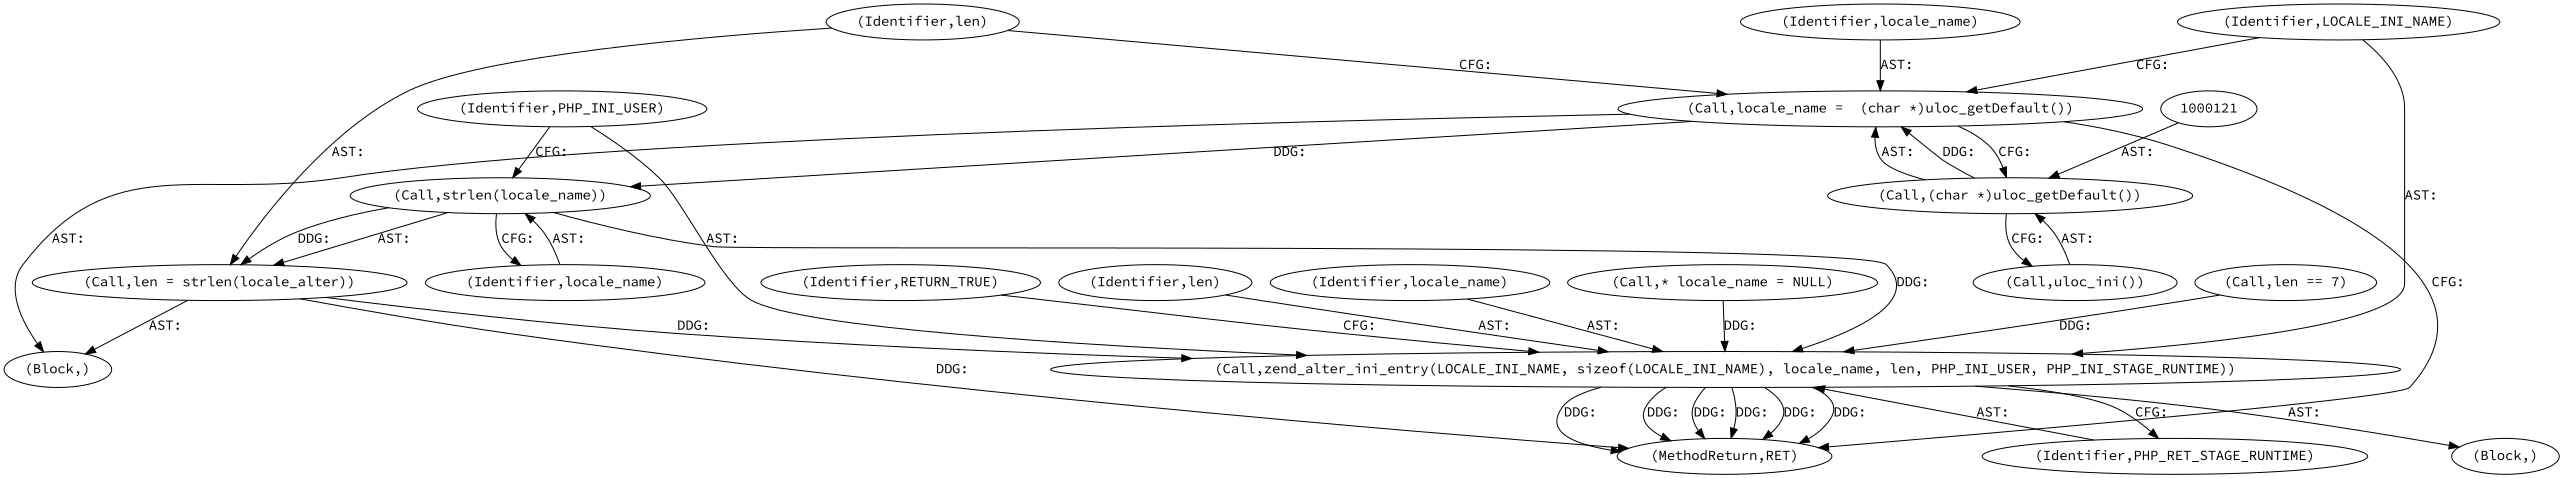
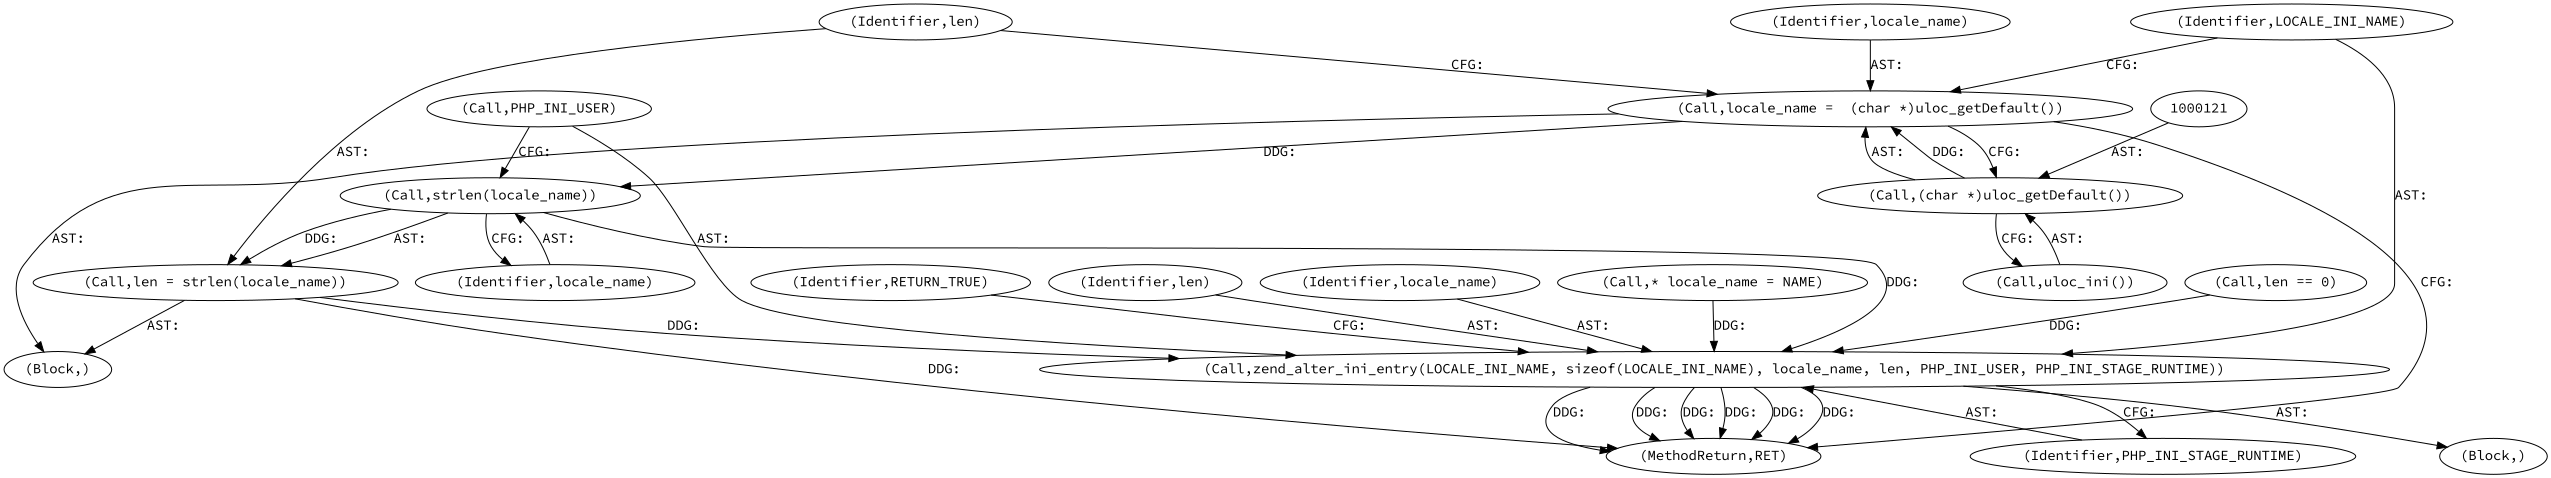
node "(Identifier,PHP_INI_USER)": label "(Identifier,PHP_INI_USER)" -> "(Call,PHP_INI_USER)"
node "(Call,len = strlen(locale_alter))": label "(Call,len = strlen(locale_alter))" -> "(Call,len = strlen(locale_name))"
node "(Call,* locale_name = NULL)": label "(Call,* locale_name = NULL)" -> "(Call,* locale_name = NAME)"
node "(Call,len == 7)": label "(Call,len == 7)" -> "(Call,len == 0)"
node "(Identifier,PHP_RET_STAGE_RUNTIME)": label "(Identifier,PHP_RET_STAGE_RUNTIME)" -> "(Identifier,PHP_INI_STAGE_RUNTIME)"
